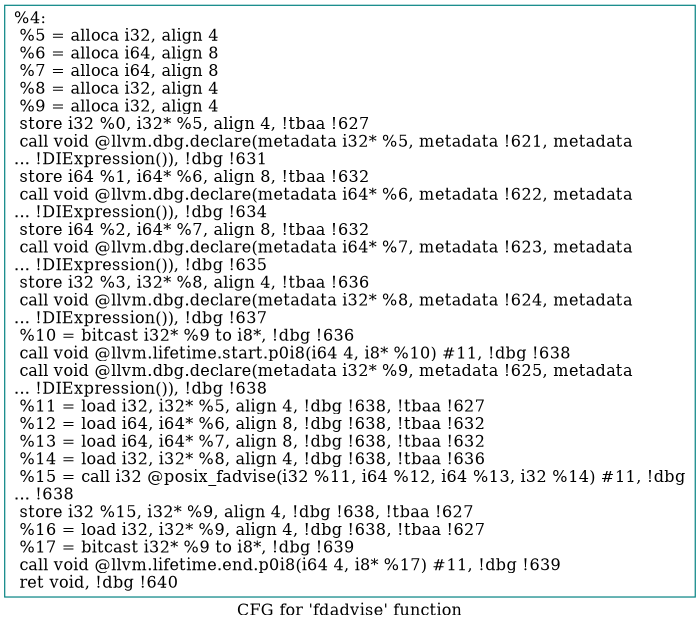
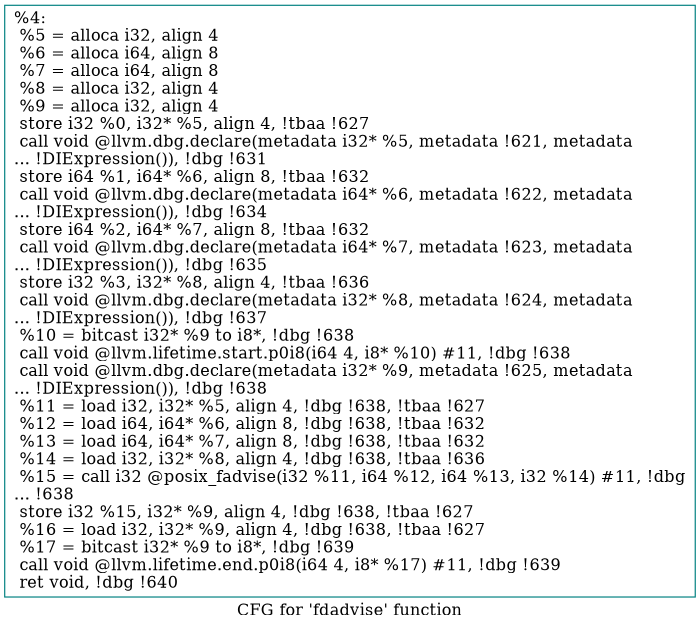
node "%4:": text "%10 = bitcast i32* %9 to i8*, !dbg !636" -> "%10 = bitcast i32* %9 to i8*, !dbg !638"
